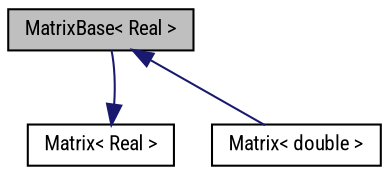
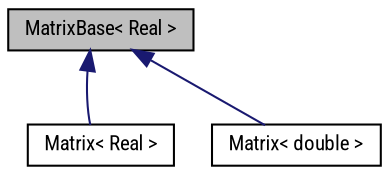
edge "MatrixBase< Real >" -> "Matrix< Real >": reversed
